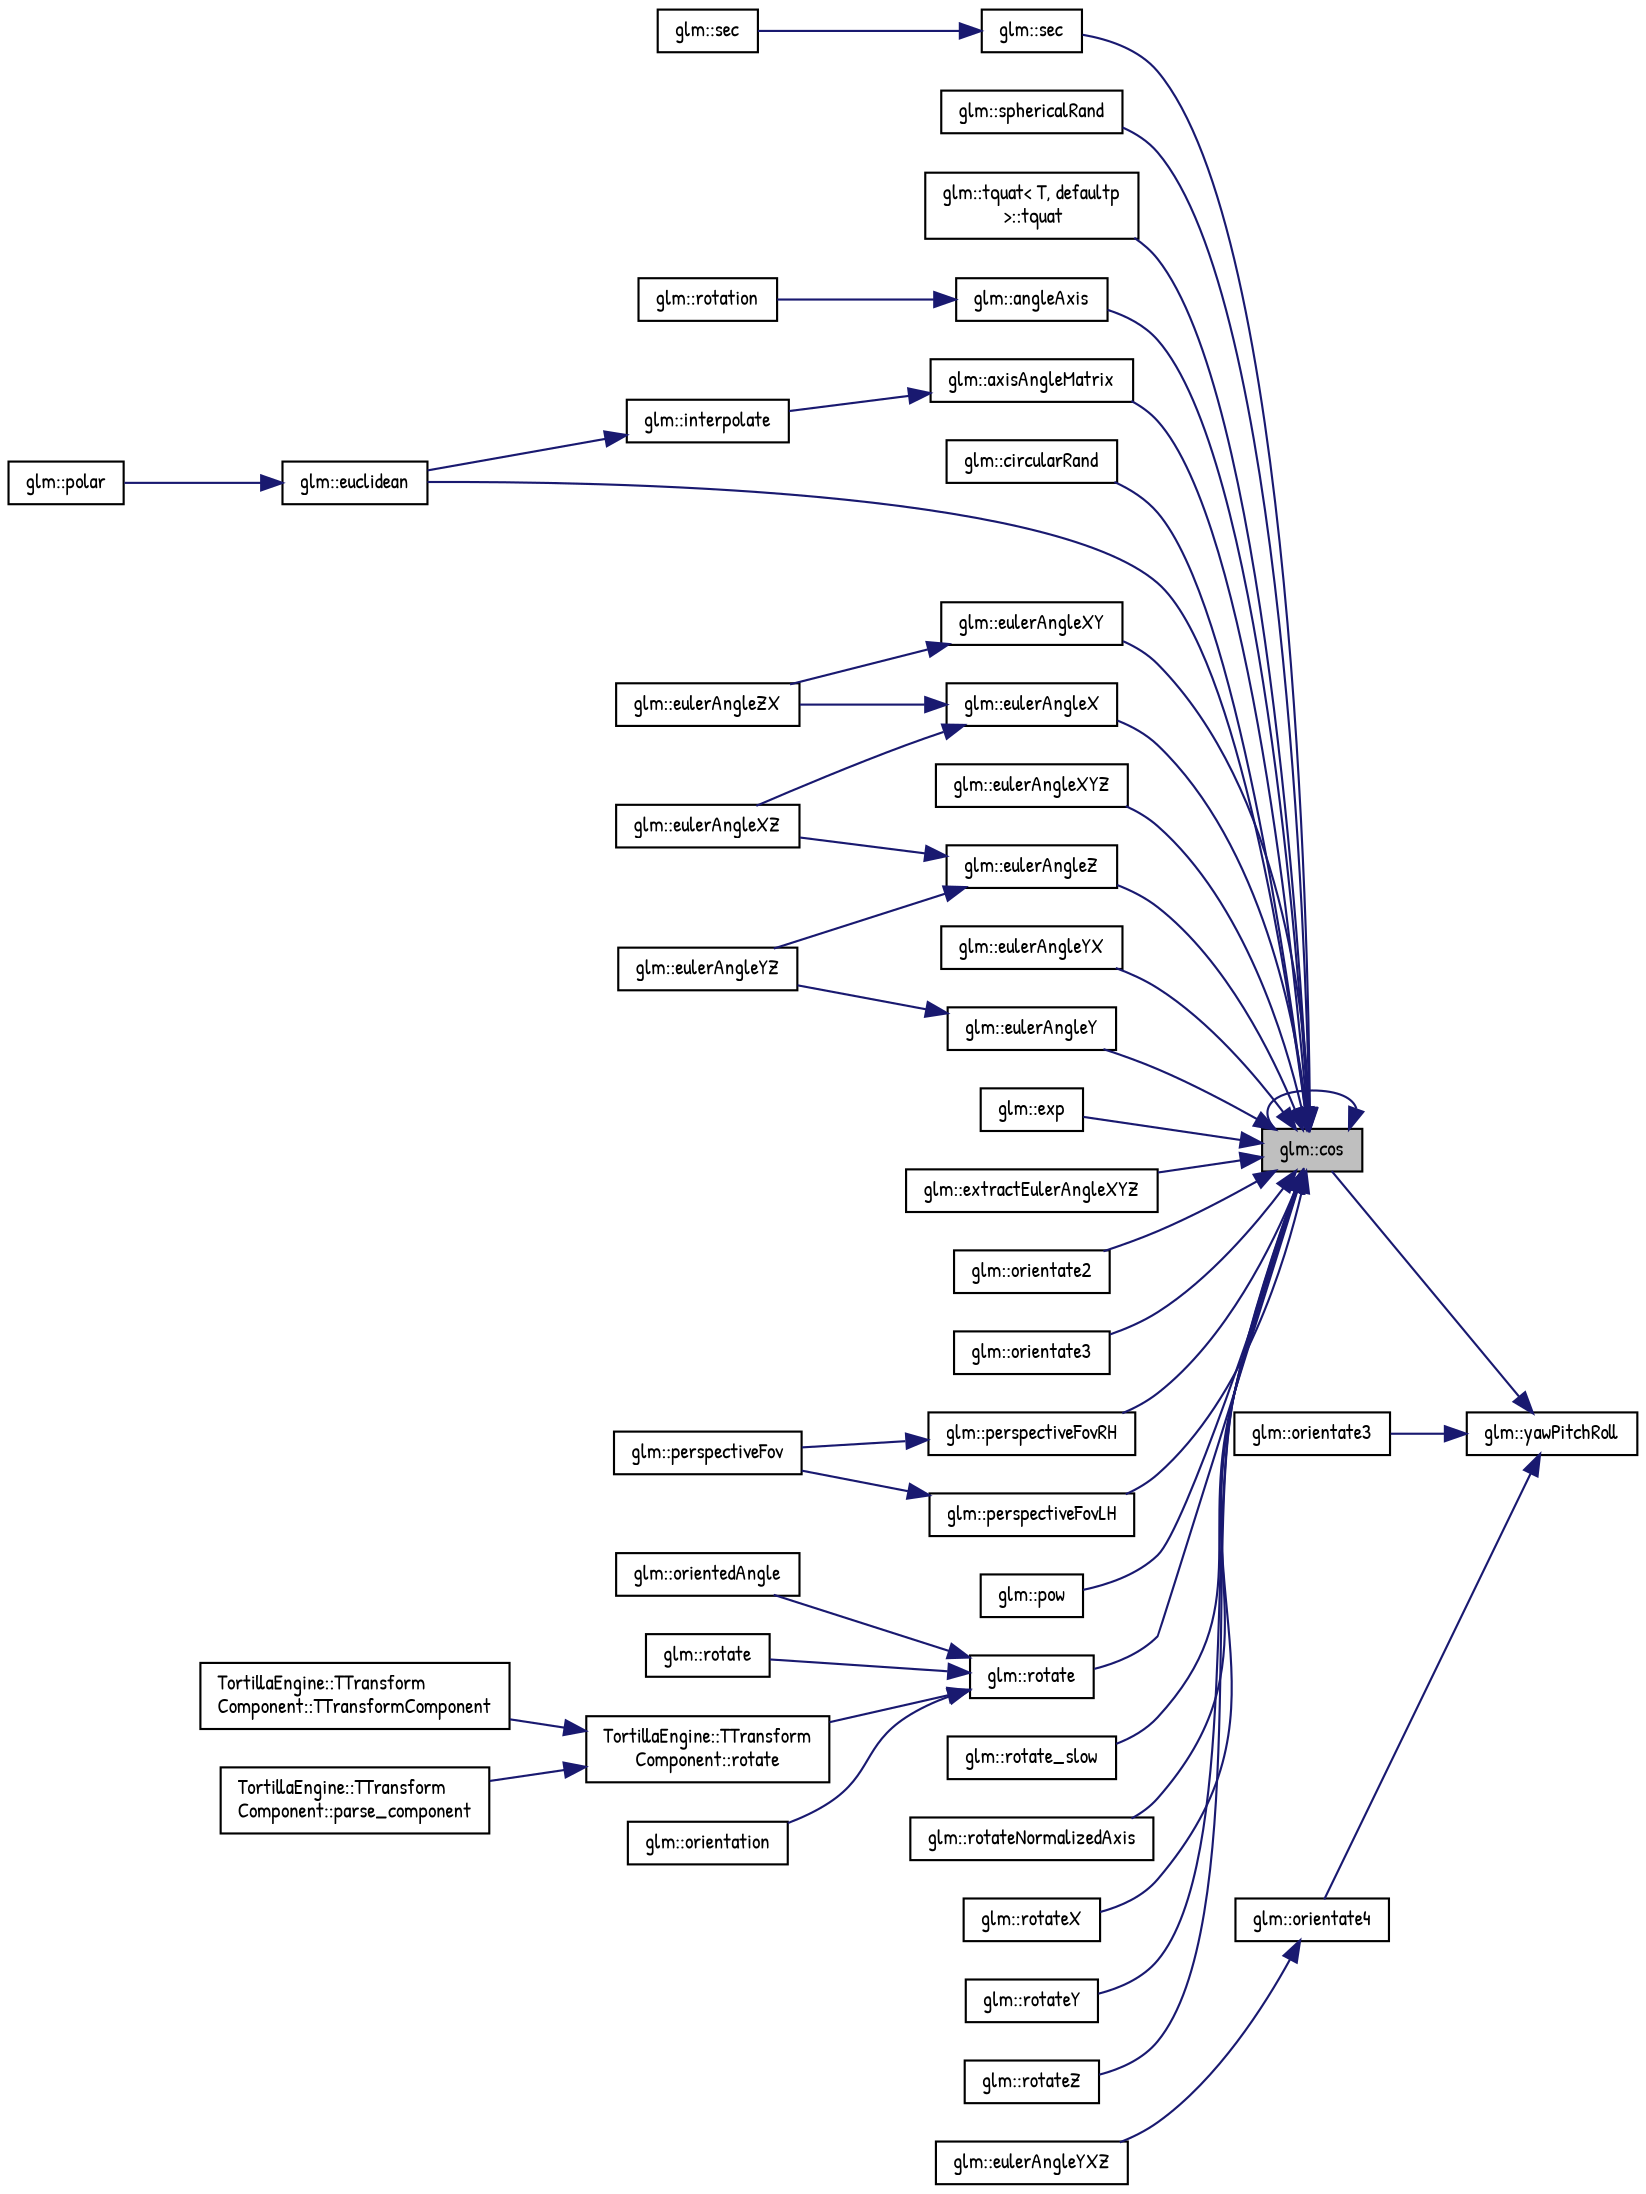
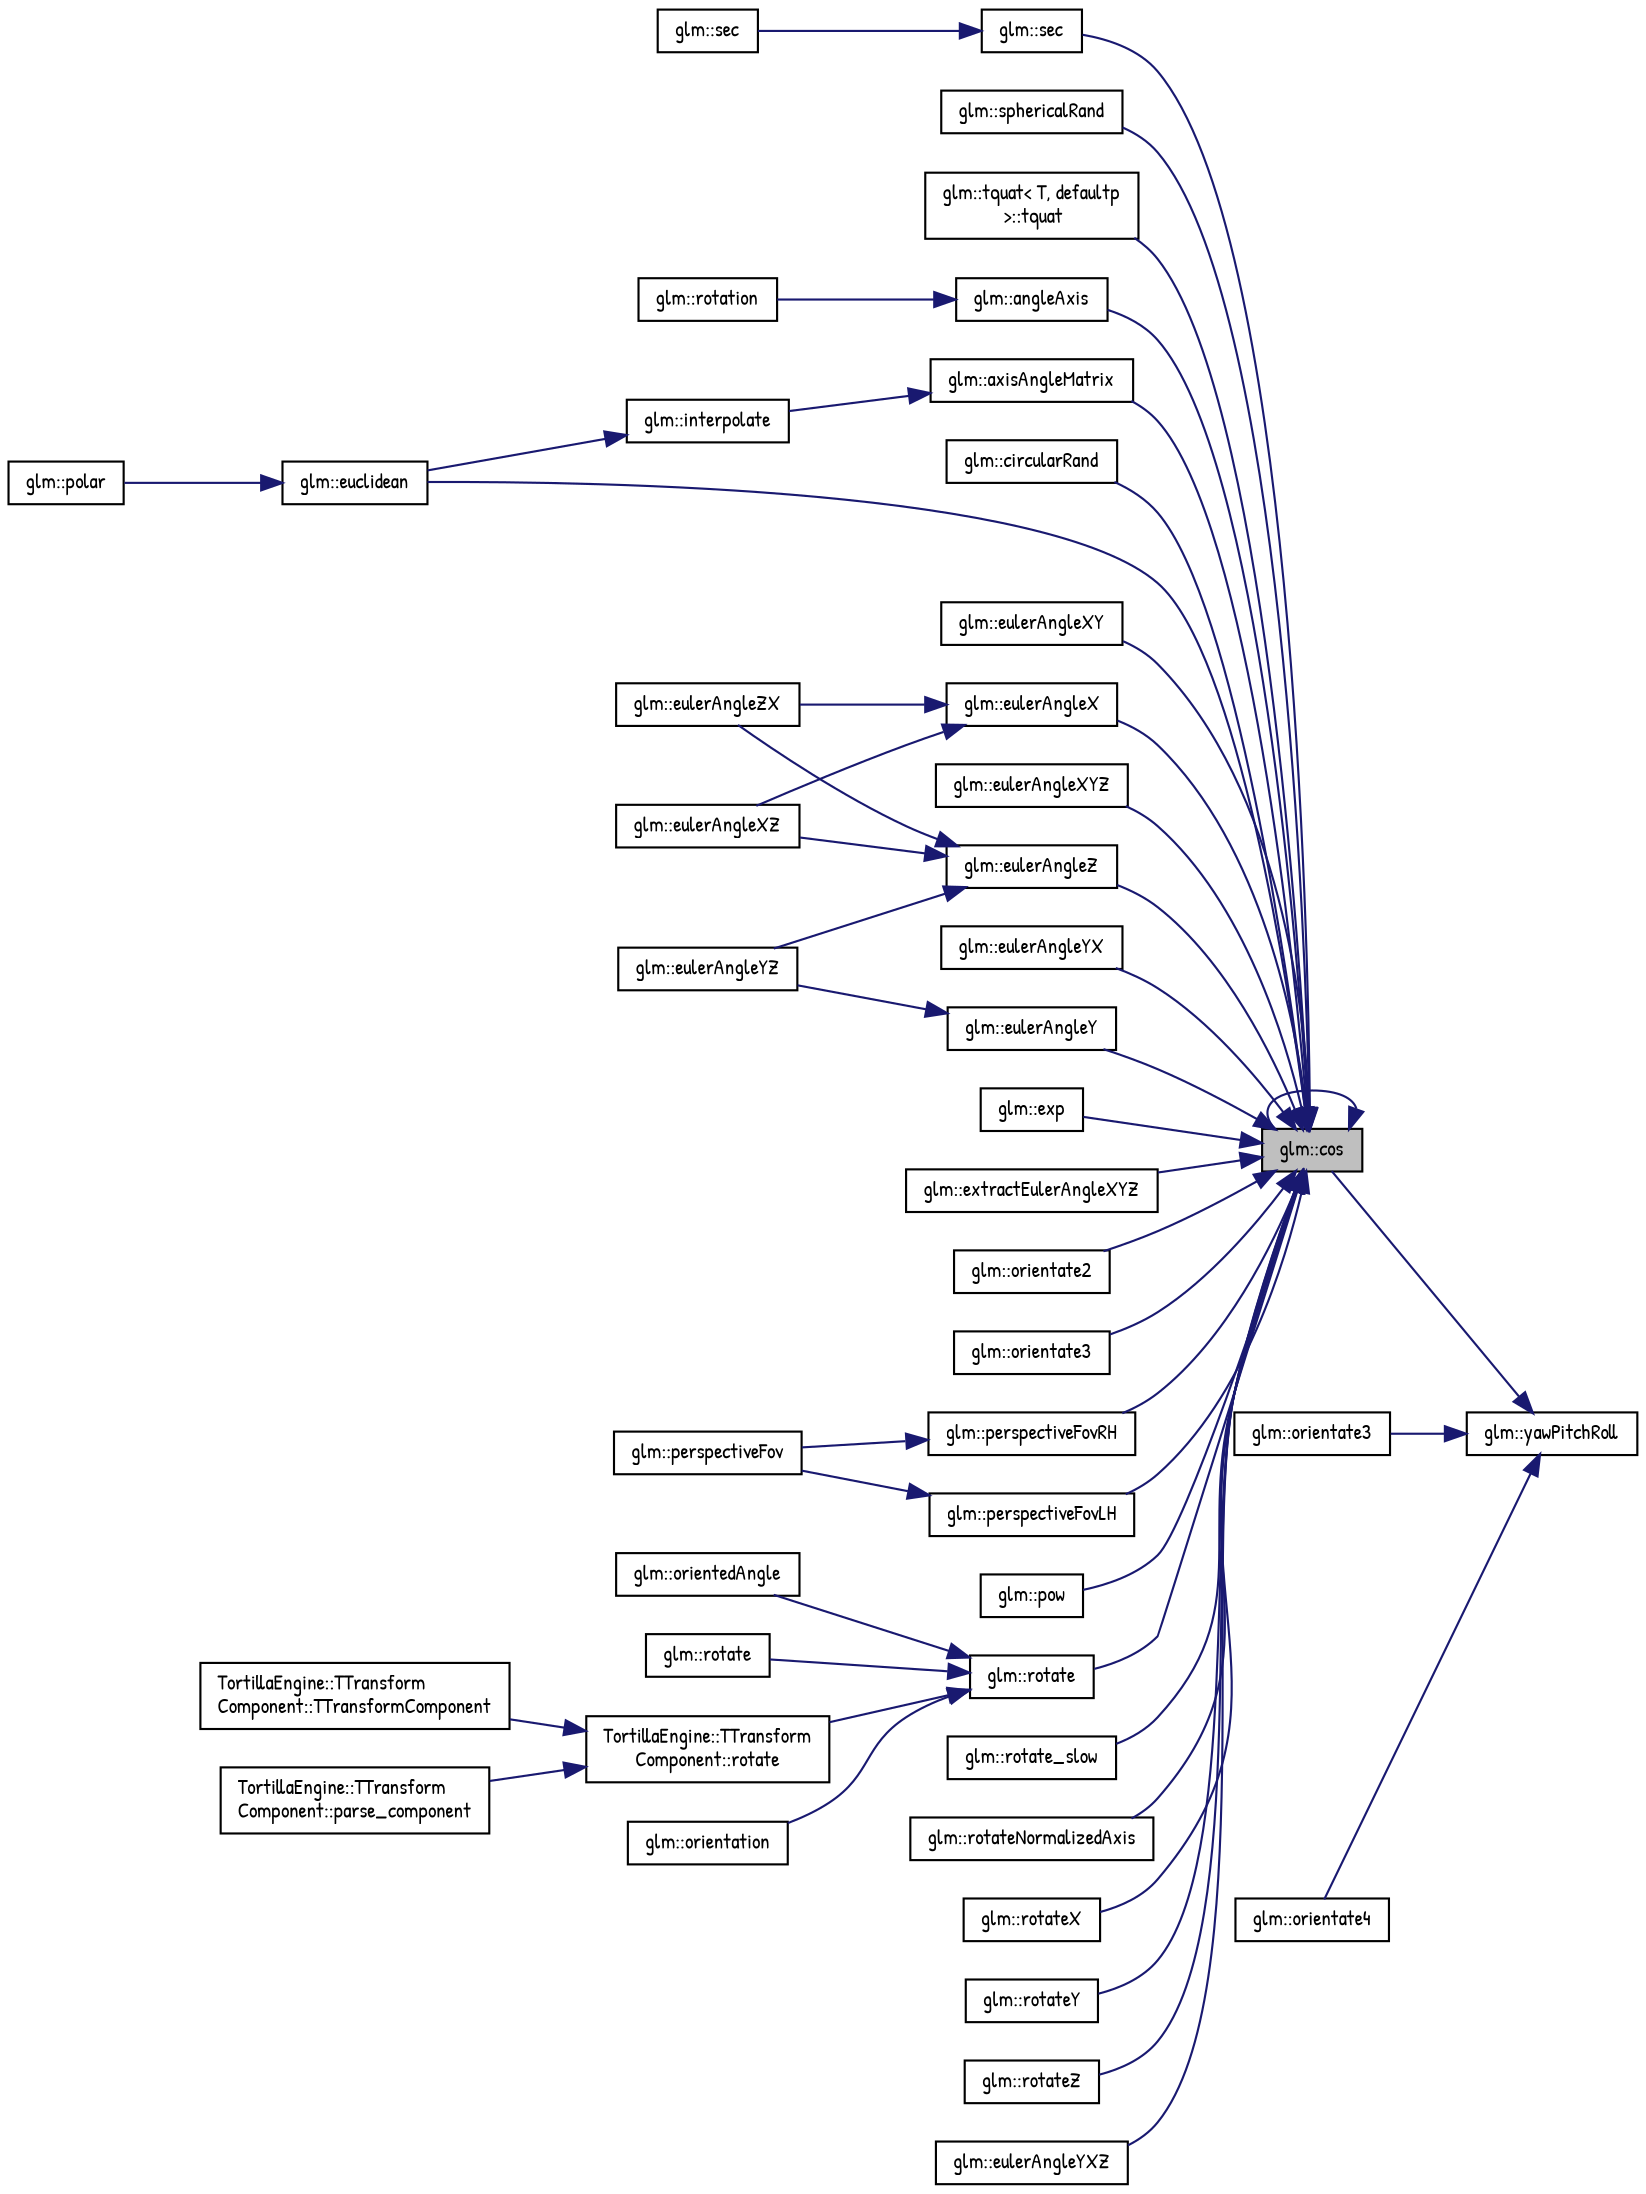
edge "glm::eulerAngleZX" -> "glm::eulerAngleXY": now "glm::eulerAngleZX" -> "glm::eulerAngleZ"
edge "glm::eulerAngleYXZ" -> "glm::orientate4": now "glm::eulerAngleYXZ" -> "glm::cos"
